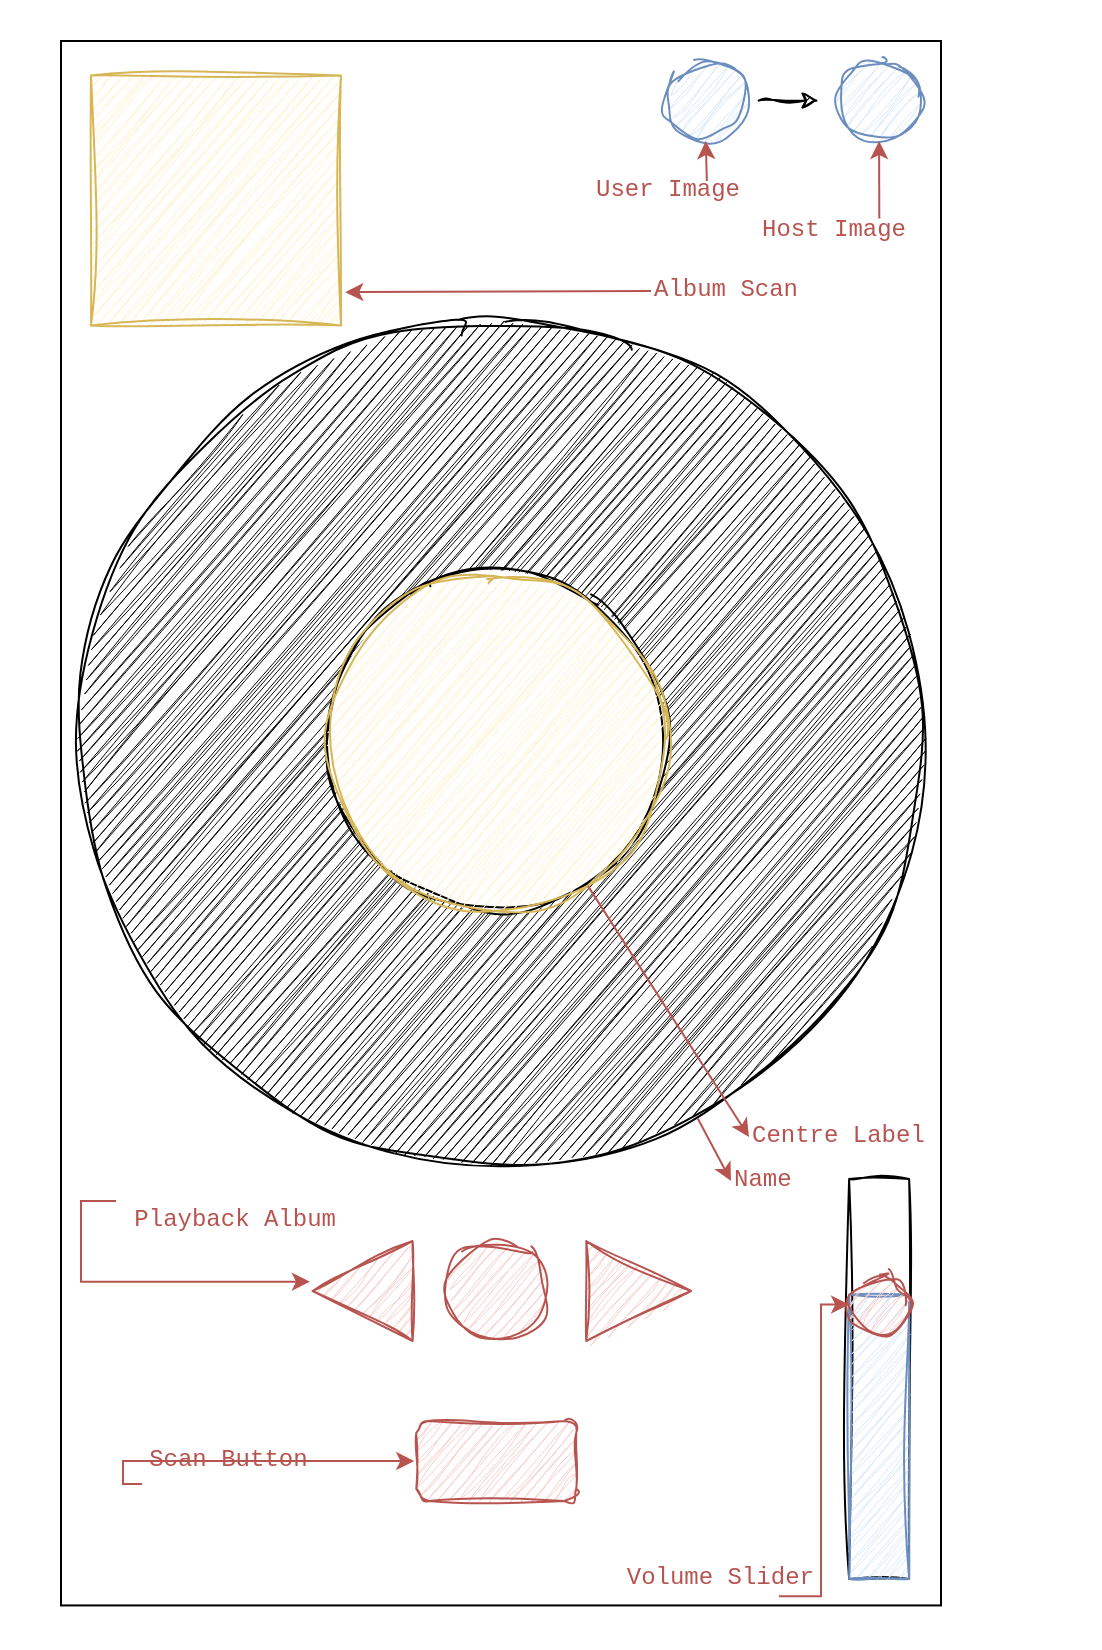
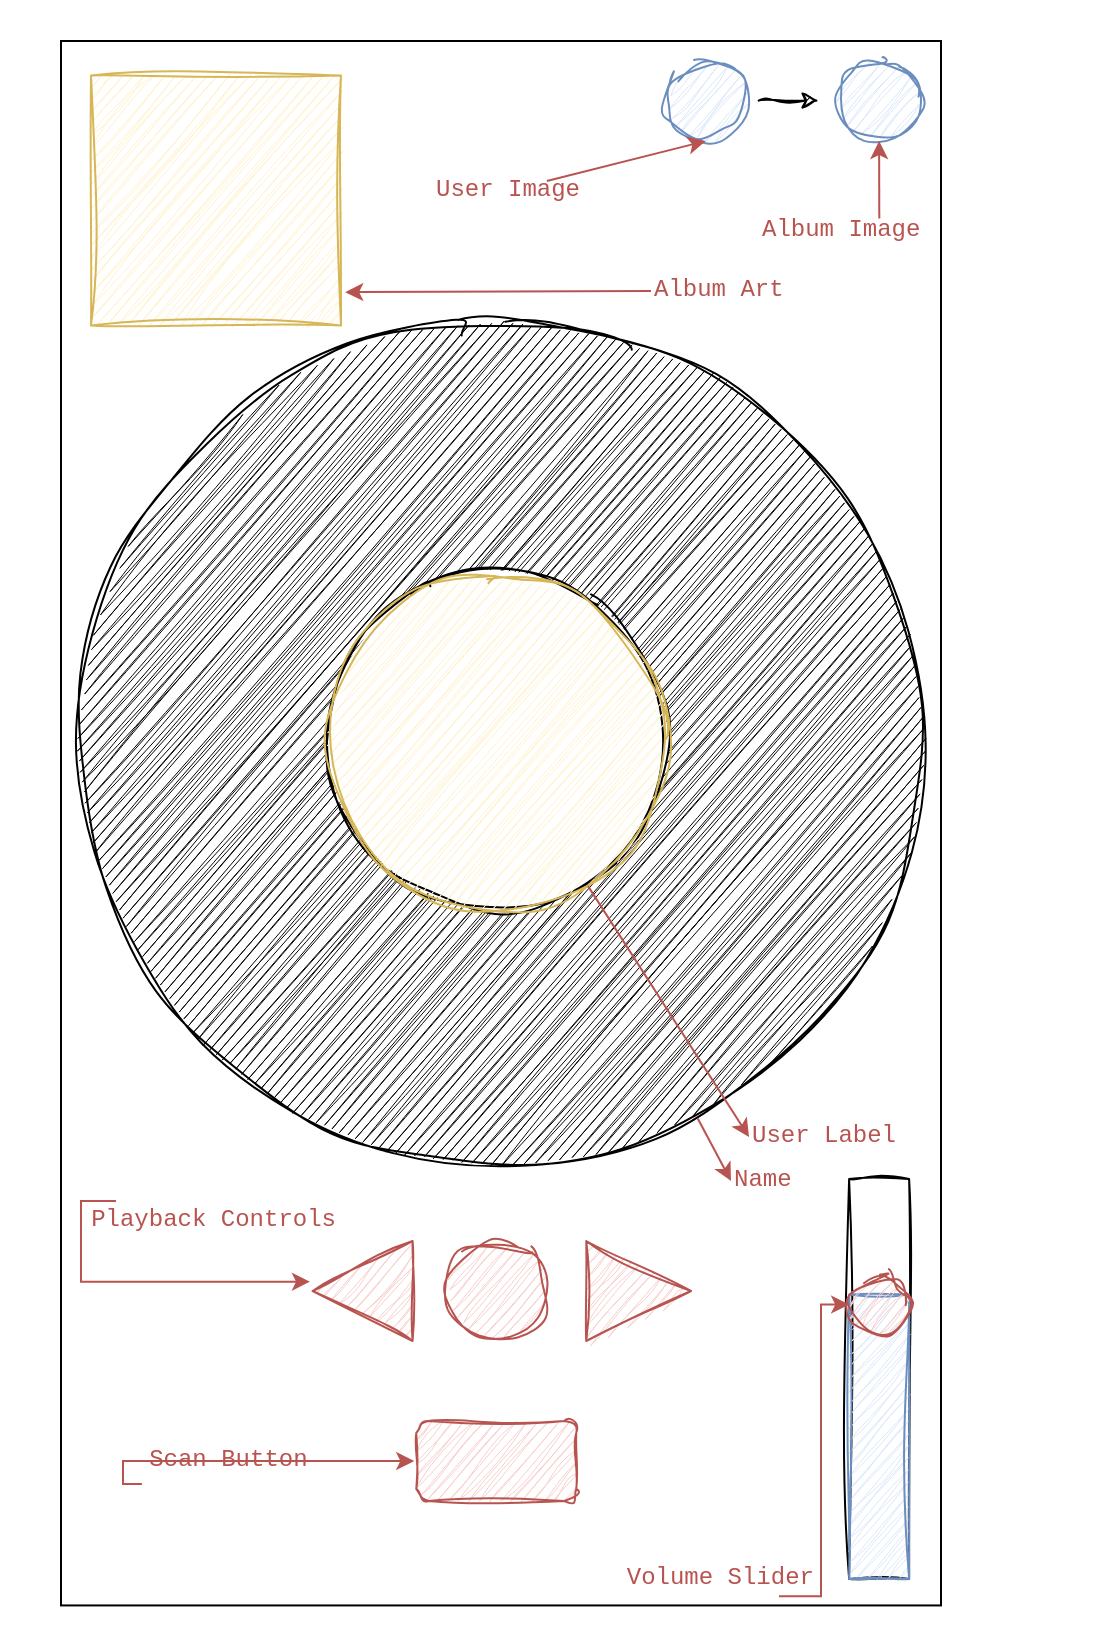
node "User Image": moved (742, 191) -> (582, 191)
node "Host Image": label "Host Image" -> "Album Image"
node "Album Scan": label "Album Scan" -> "Album Art"
node "Centre Label": label "Centre Label" -> "User Label"
node "Playback Album": label "Playback Album" -> "Playback Controls"
